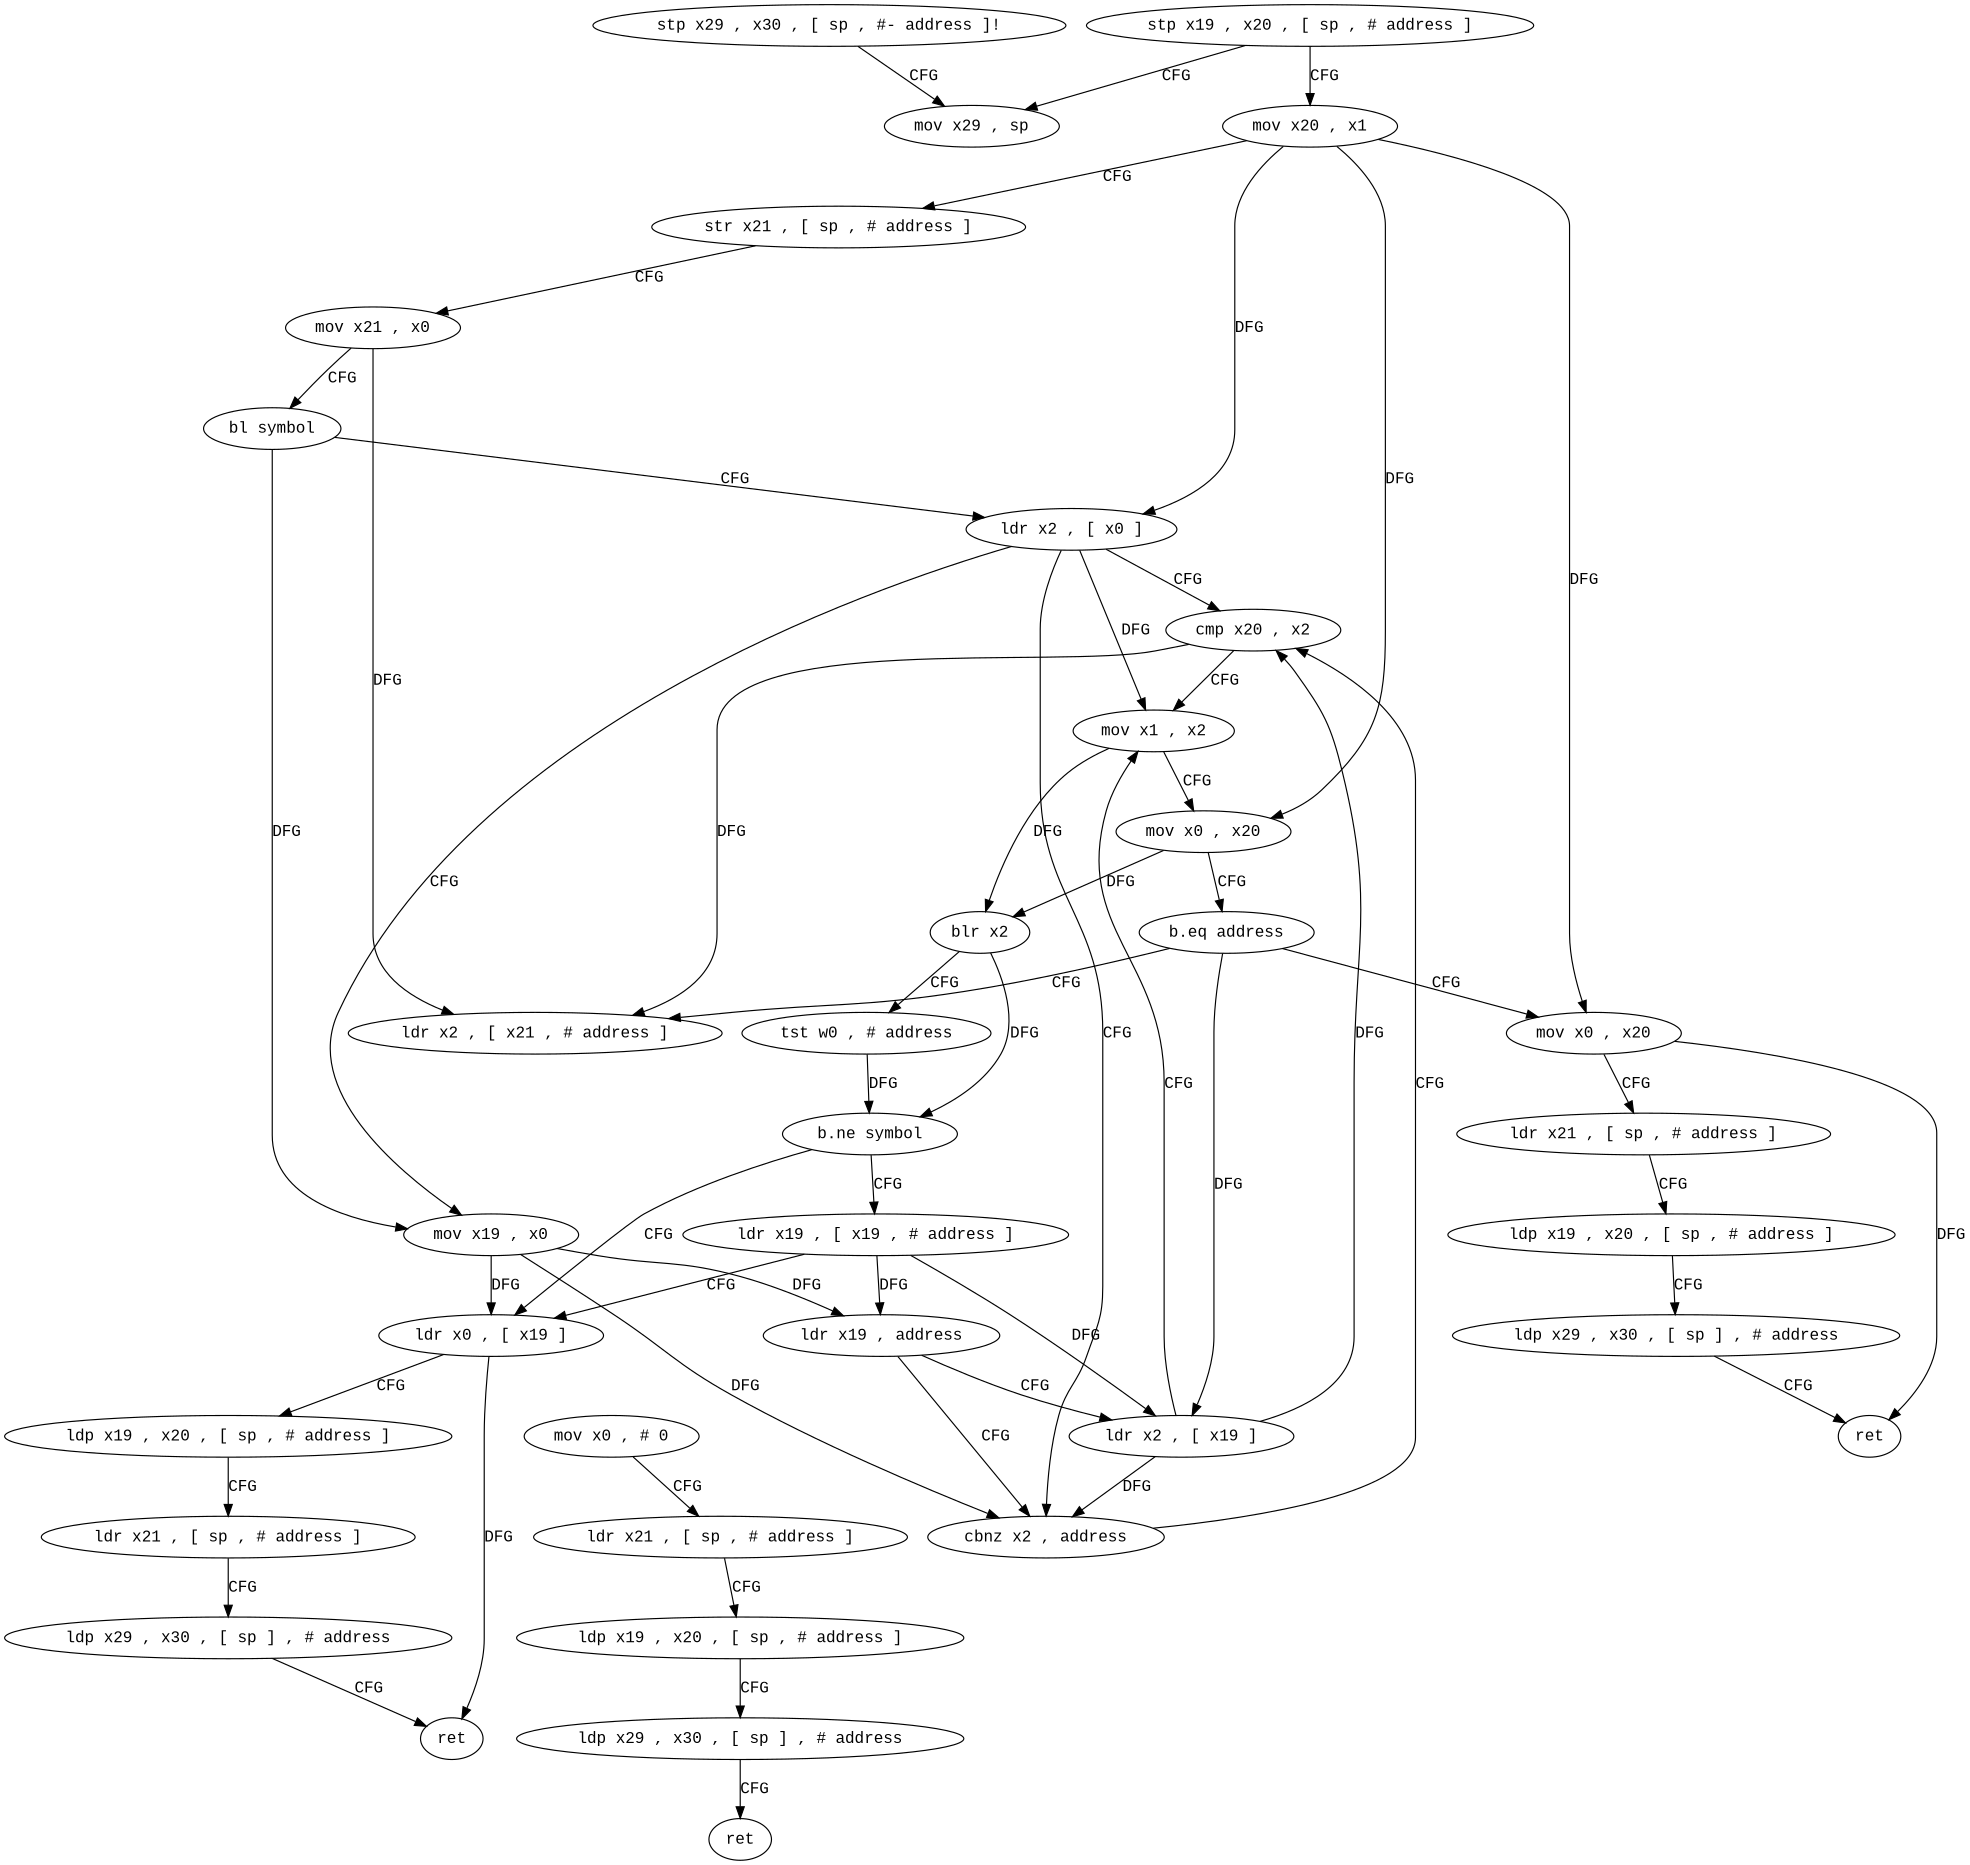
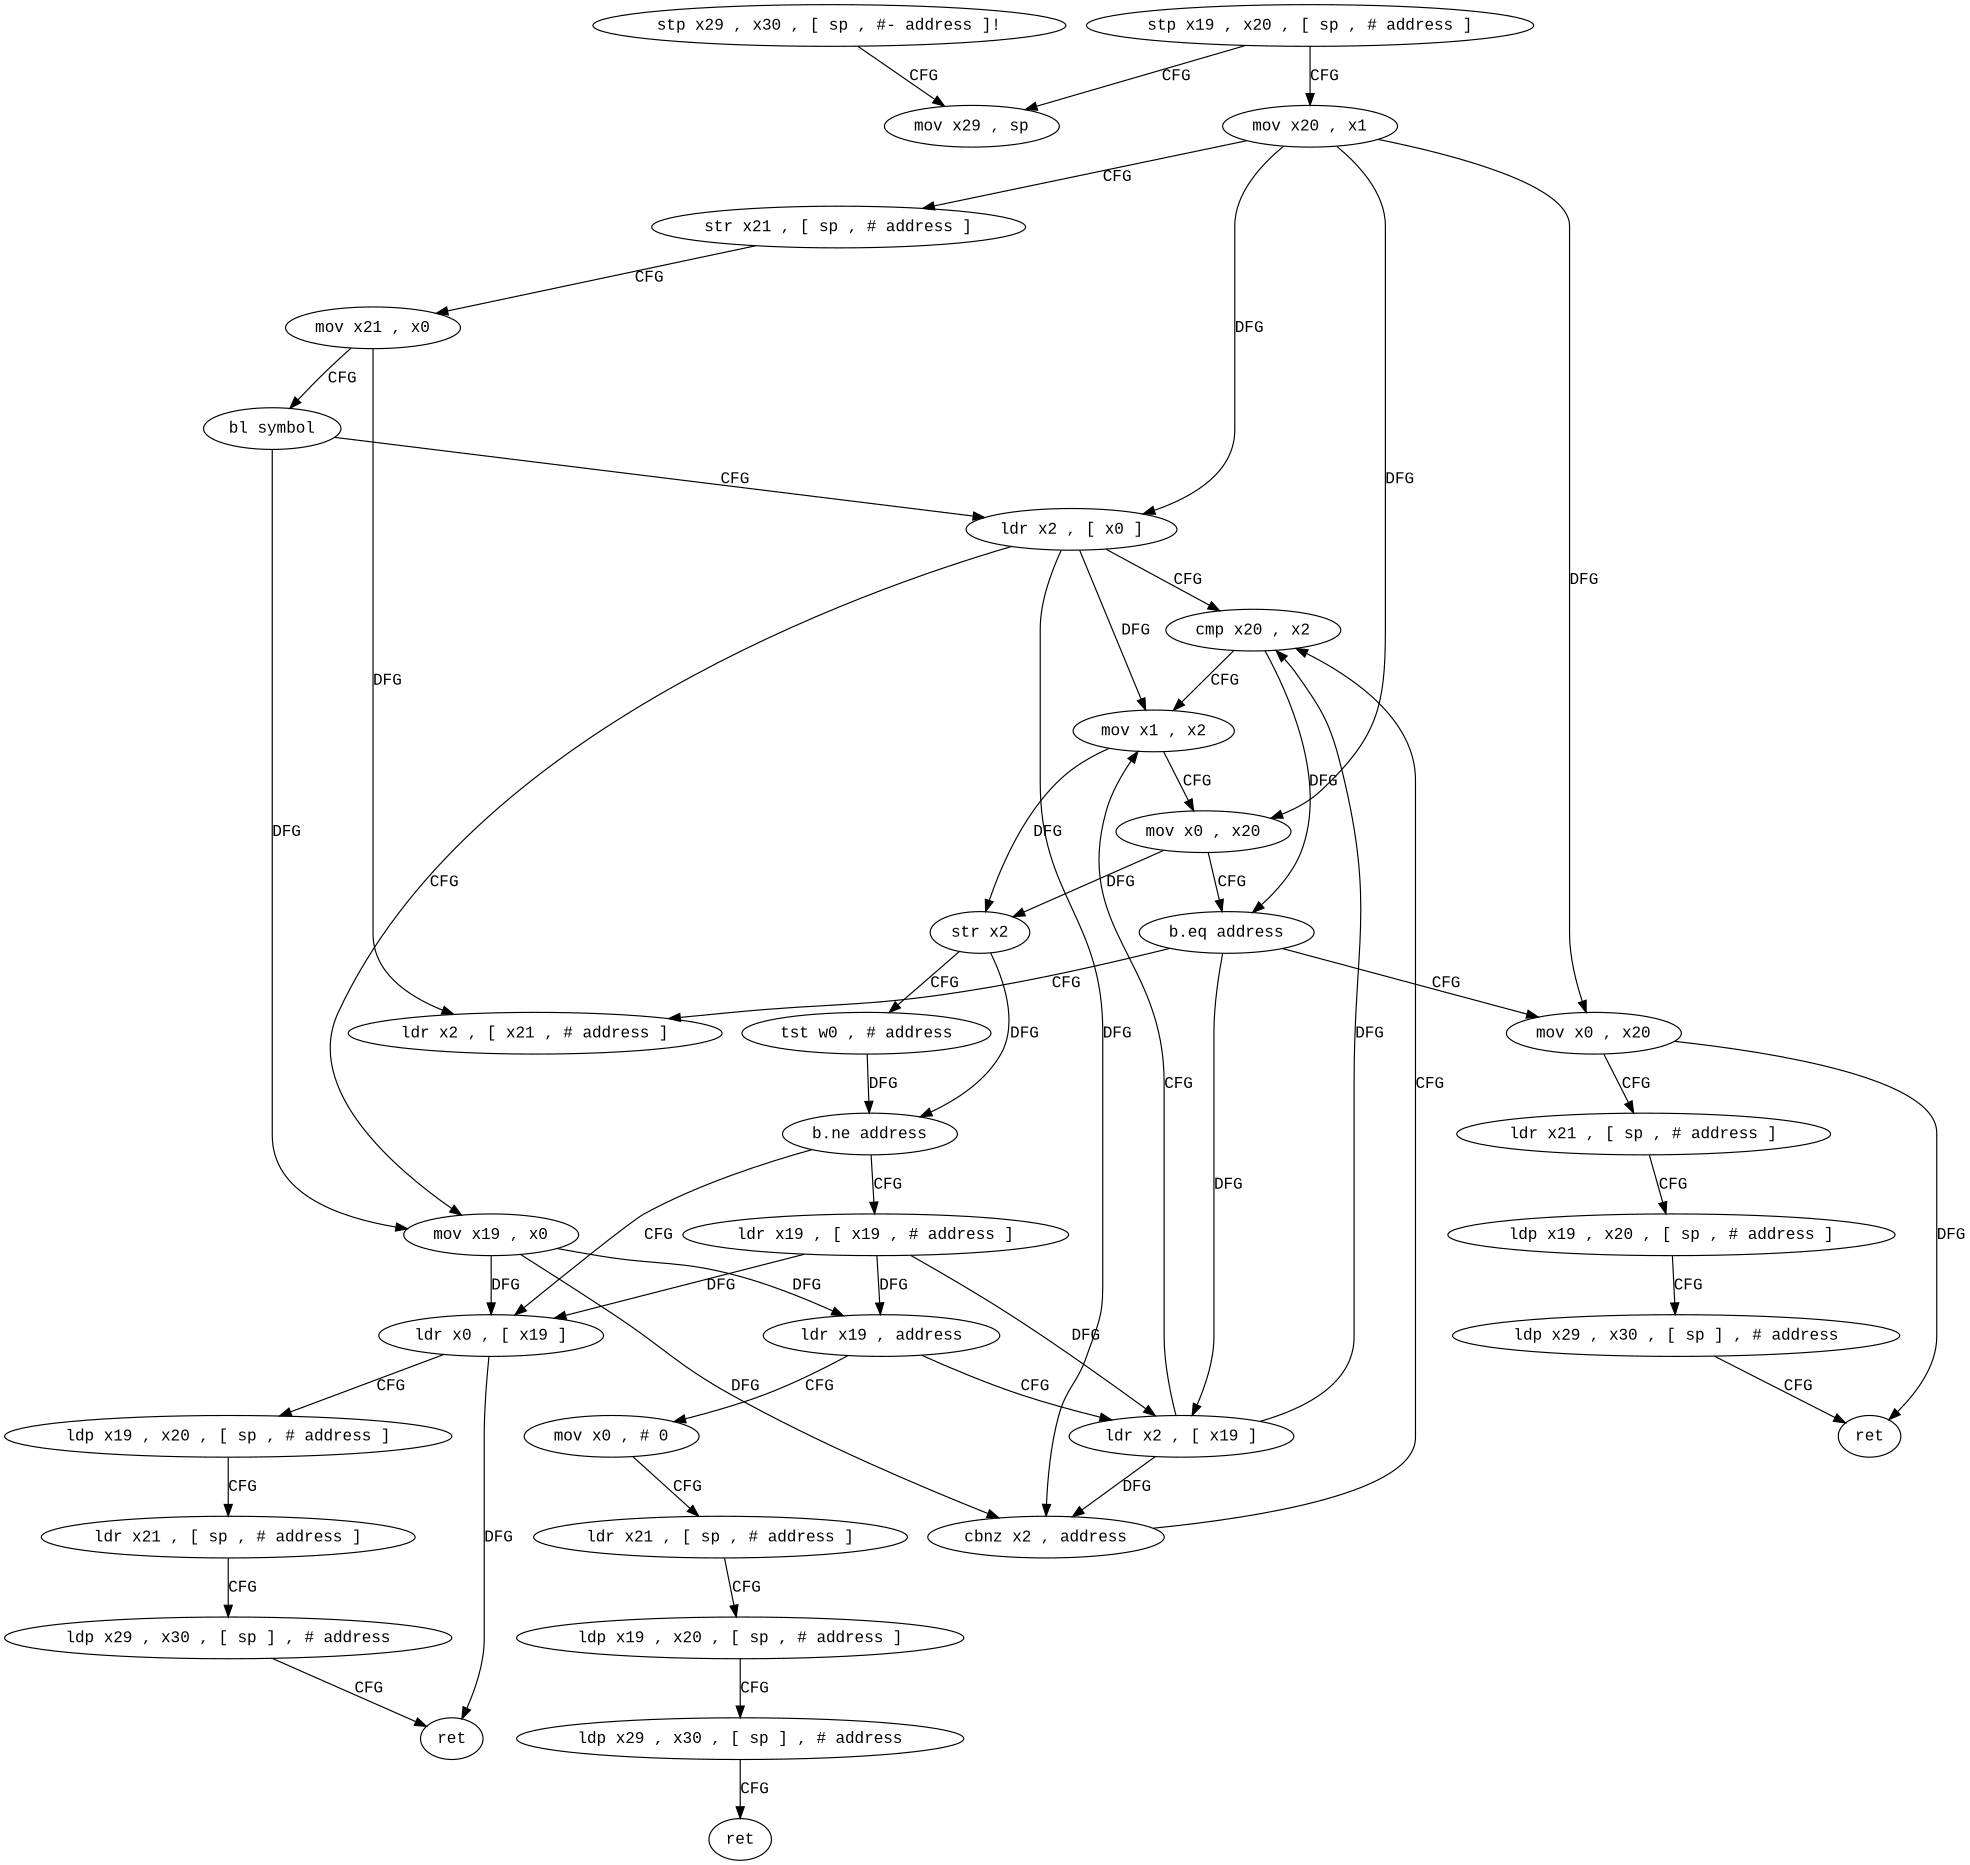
edge "cmp x20 , x2" -> "ldr x2 , [ x21 , # address ]": now "cmp x20 , x2" -> "b.eq address"
node "blr x2": label "blr x2" -> "str x2"
edge "ldr x2 , [ x0 ]" -> "cbnz x2 , address": label "CFG" -> "DFG"
node "b.ne symbol": label "b.ne symbol" -> "b.ne address"
edge "ldr x19 , [ x19 , # address ]" -> "ldr x0 , [ x19 ]": label "CFG" -> "DFG"
edge "ldr x19 , address" -> "cbnz x2 , address": now "ldr x19 , address" -> "mov x0 , # 0"
